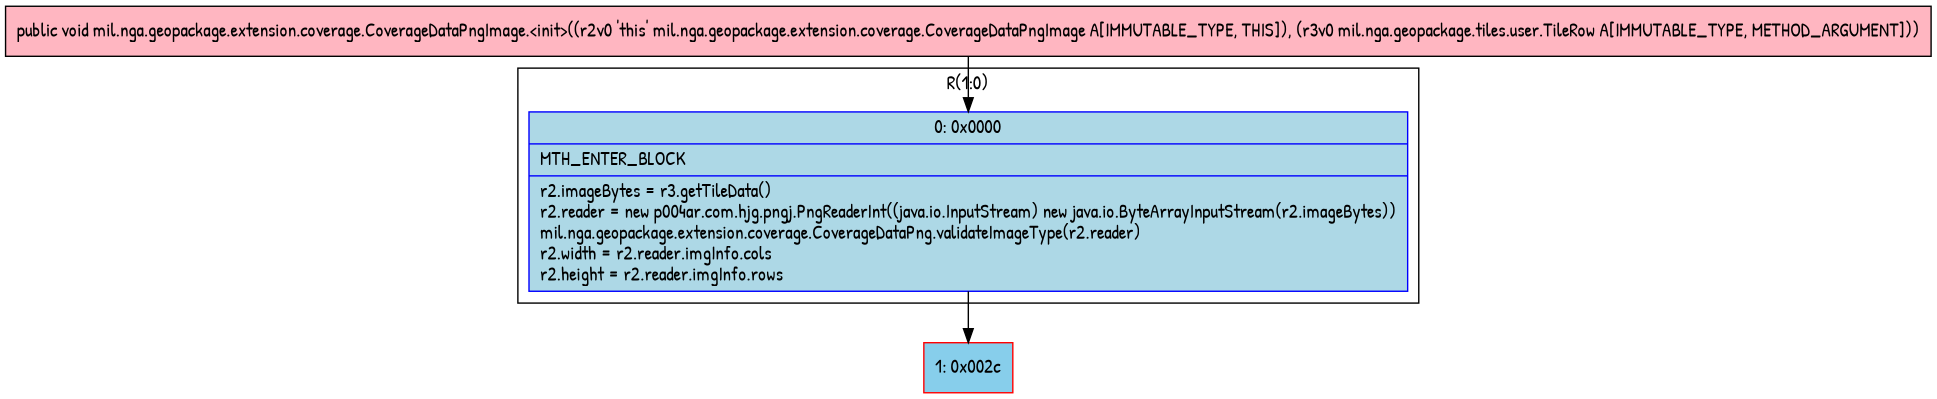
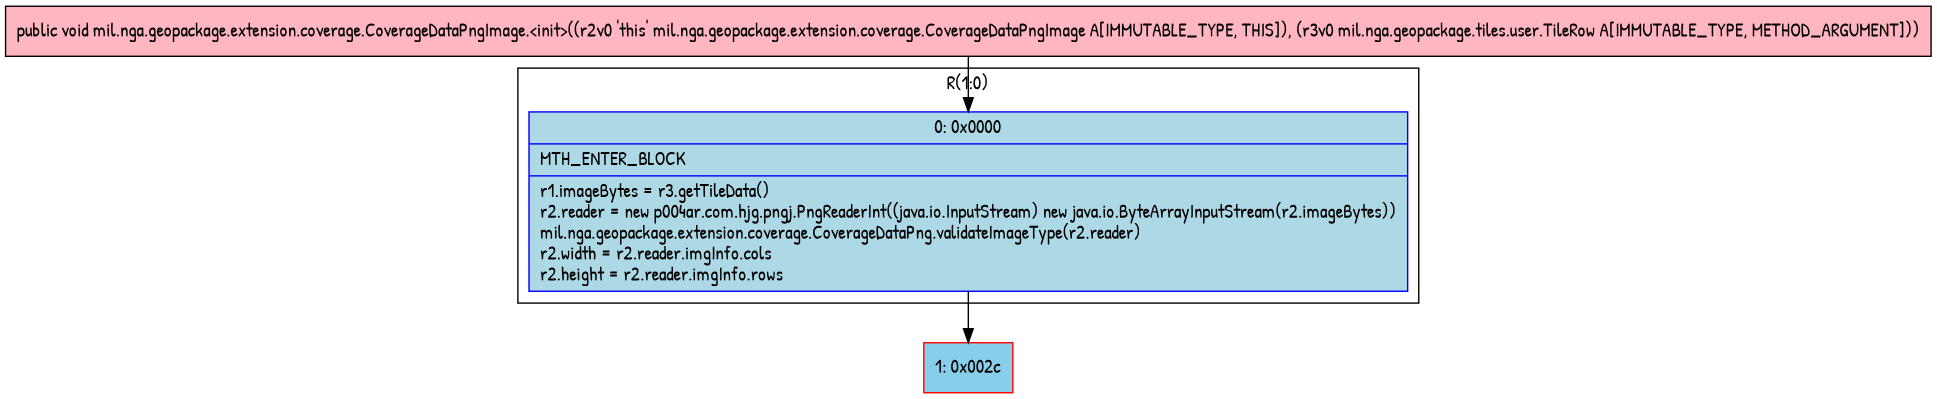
node "0: 0x0000": text "r2.imageBytes = r3.getTileData()" -> "r1.imageBytes = r3.getTileData()"
